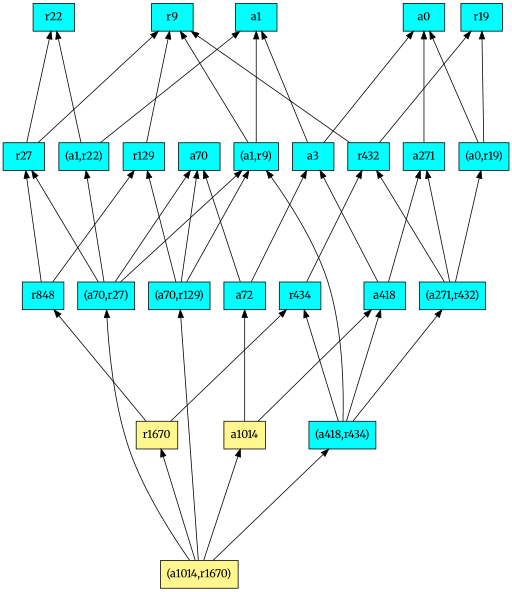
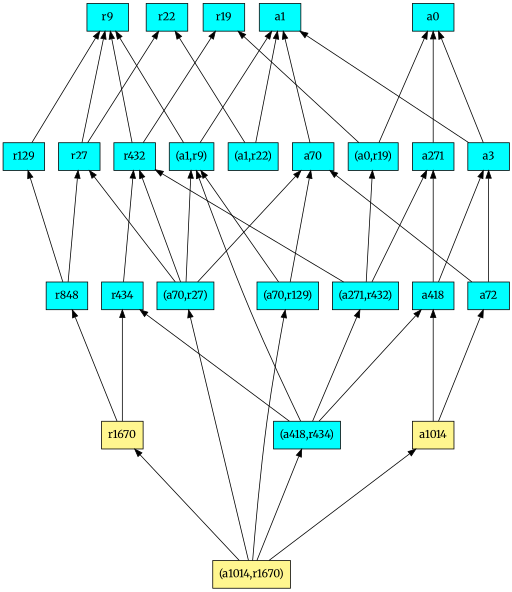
edge "a70" -> "a1": added
edge "(a70,r129)" -> "r129": removed
edge "(a70,r27)" -> "(a1,r22)": now "(a70,r27)" -> "r432"
